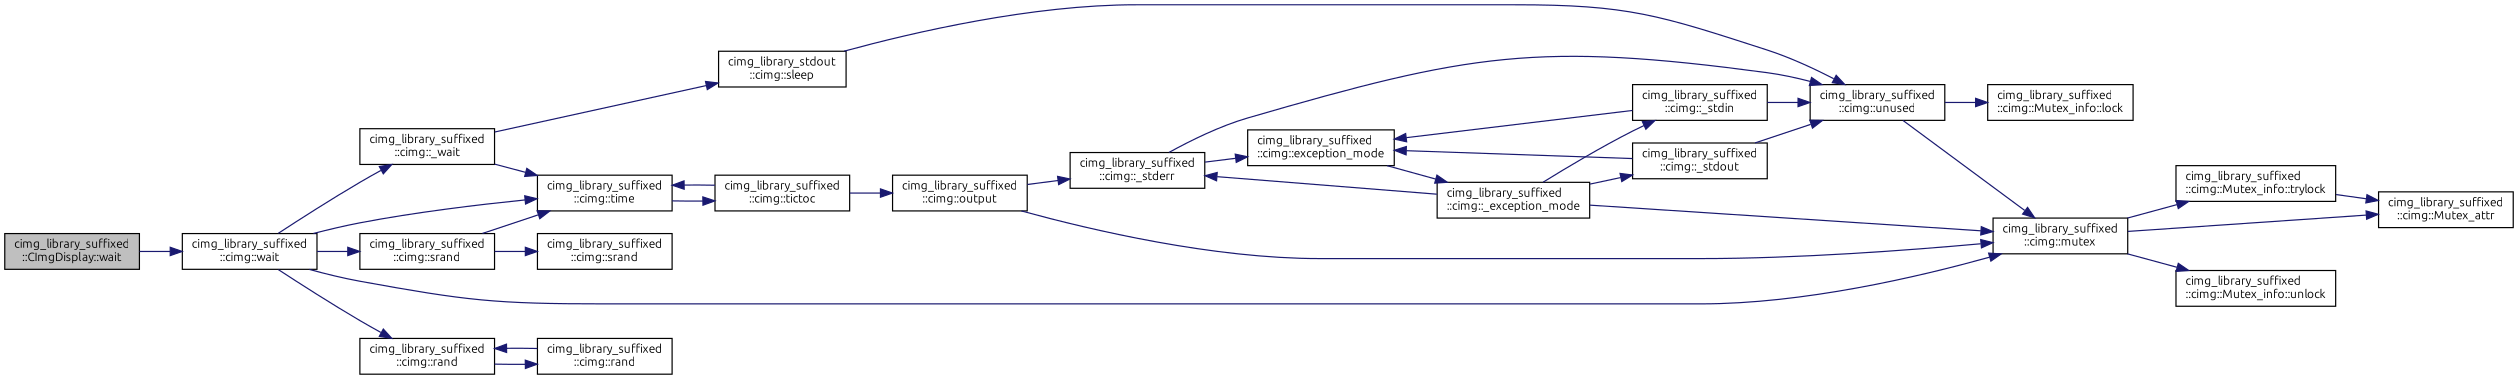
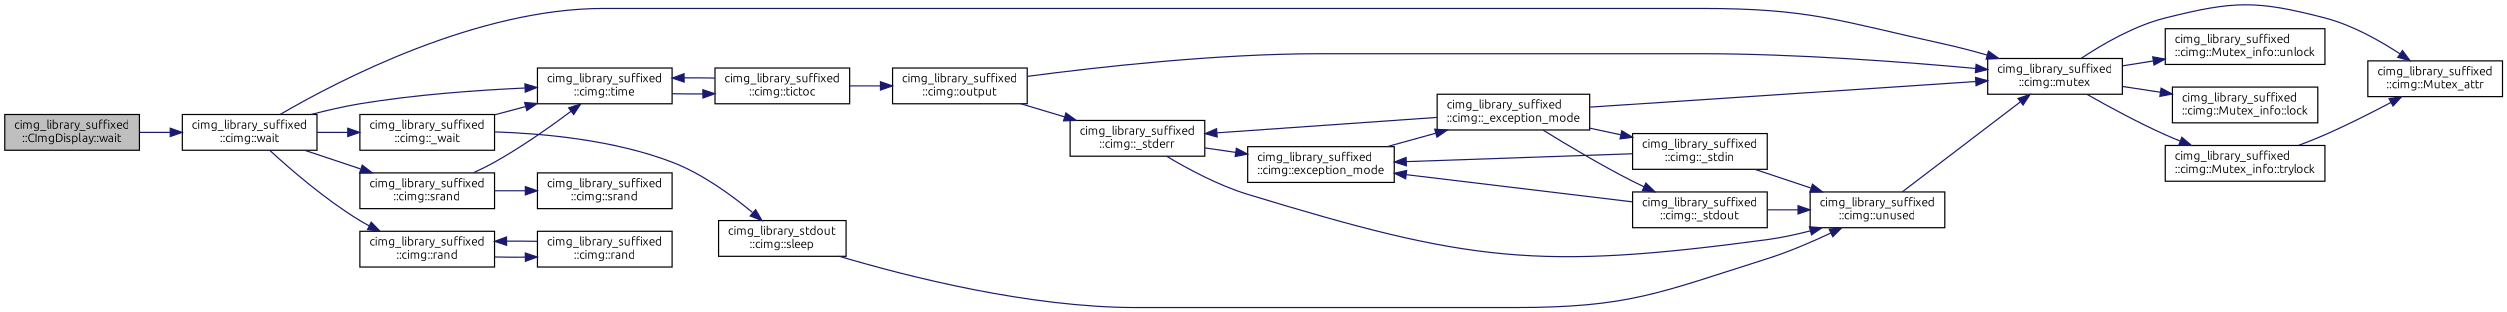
edge "cimg_library_suffixed ::cimg::unused" -> "cimg_library_suffixed ::cimg::Mutex_info::lock": now "cimg_library_suffixed ::cimg::mutex" -> "cimg_library_suffixed ::cimg::Mutex_info::lock"
